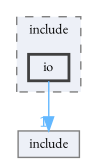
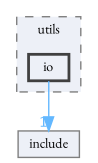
cluster "include": label "include" -> "utils"
